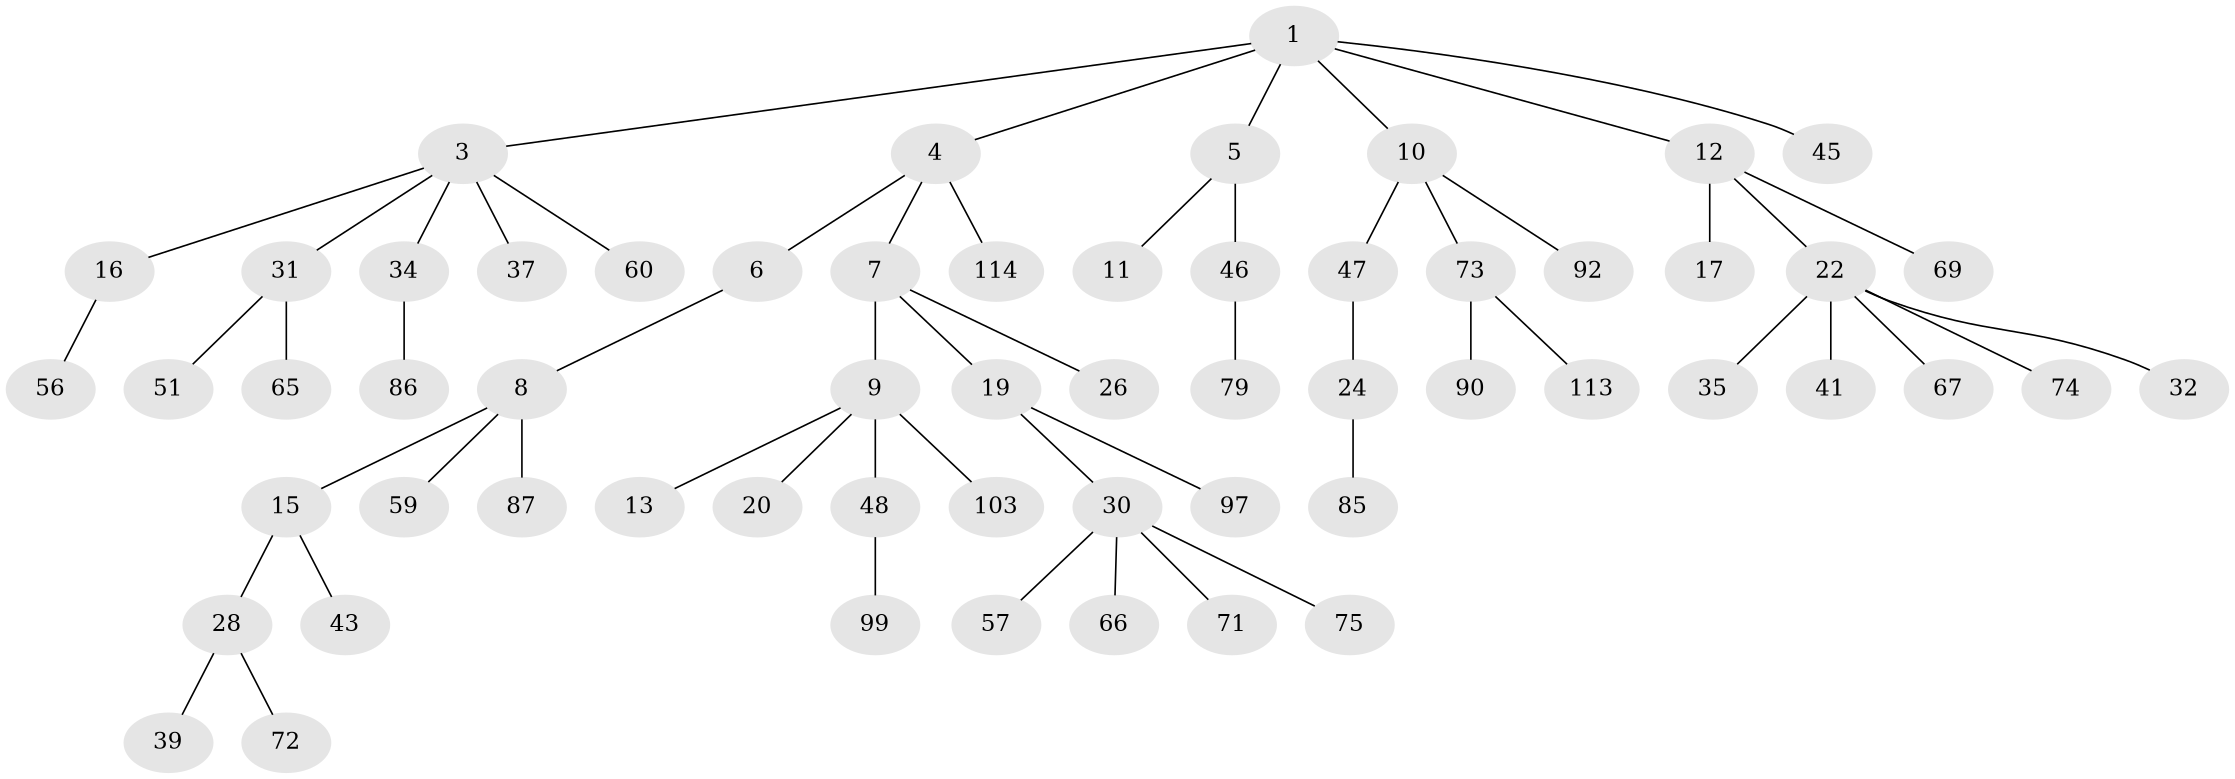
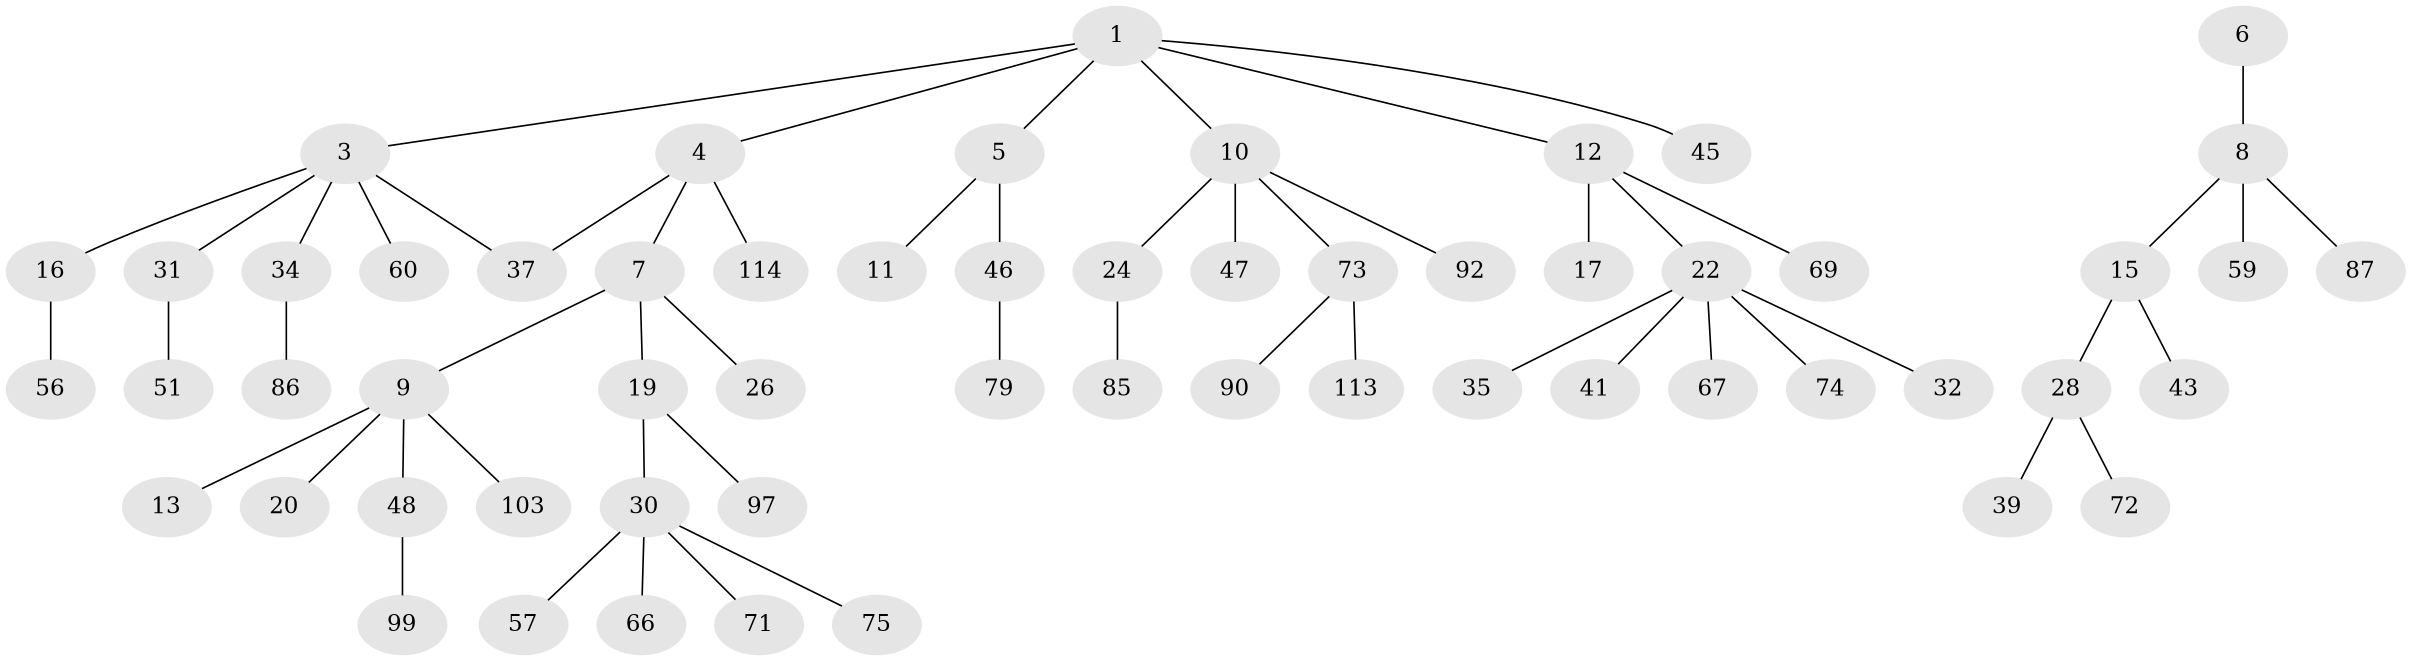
edge "4" -- "6": now "4" -- "37"
edge "47" -- "24": now "10" -- "24"
node "65": removed
